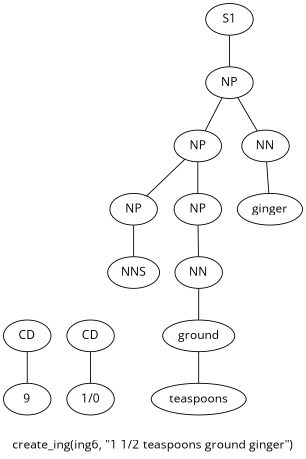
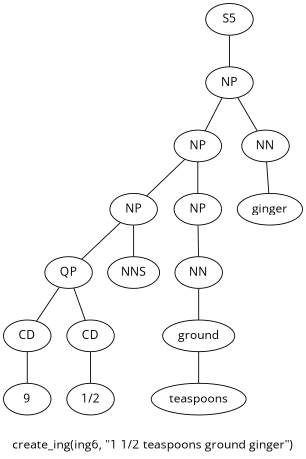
node "S1": label "S1" -> "S5"
node "QP": added
node "1/0": label "1/0" -> "1/2"
